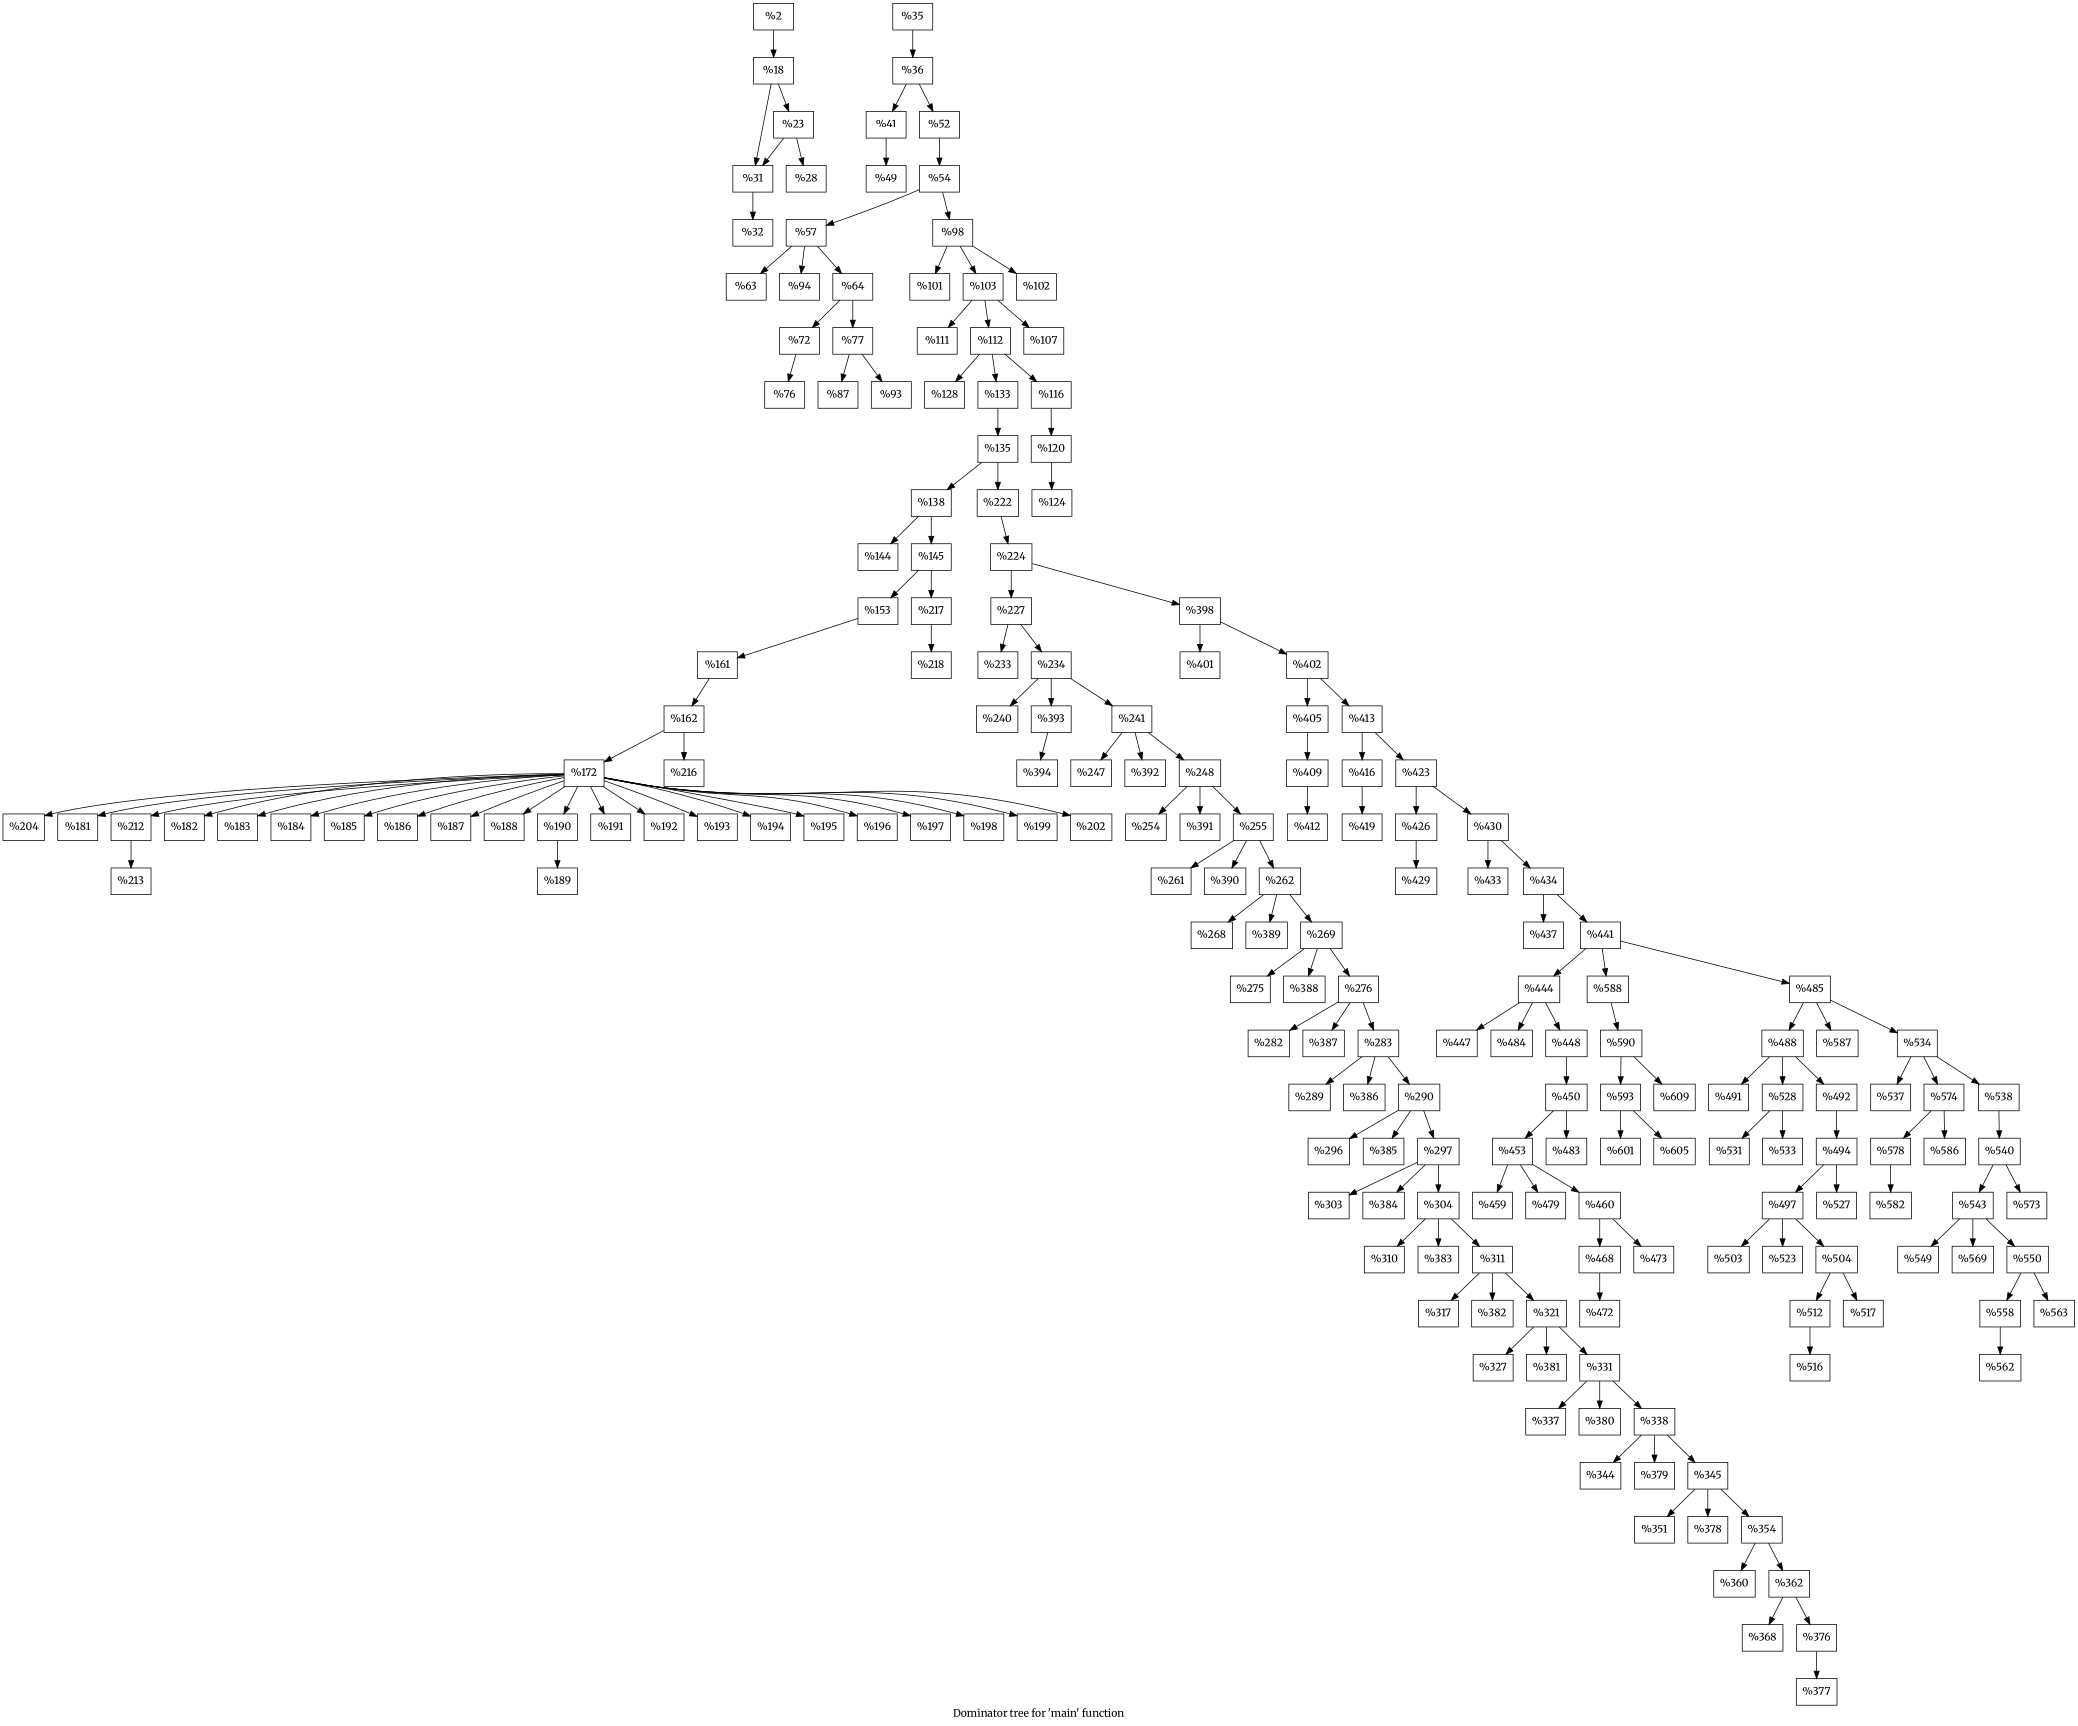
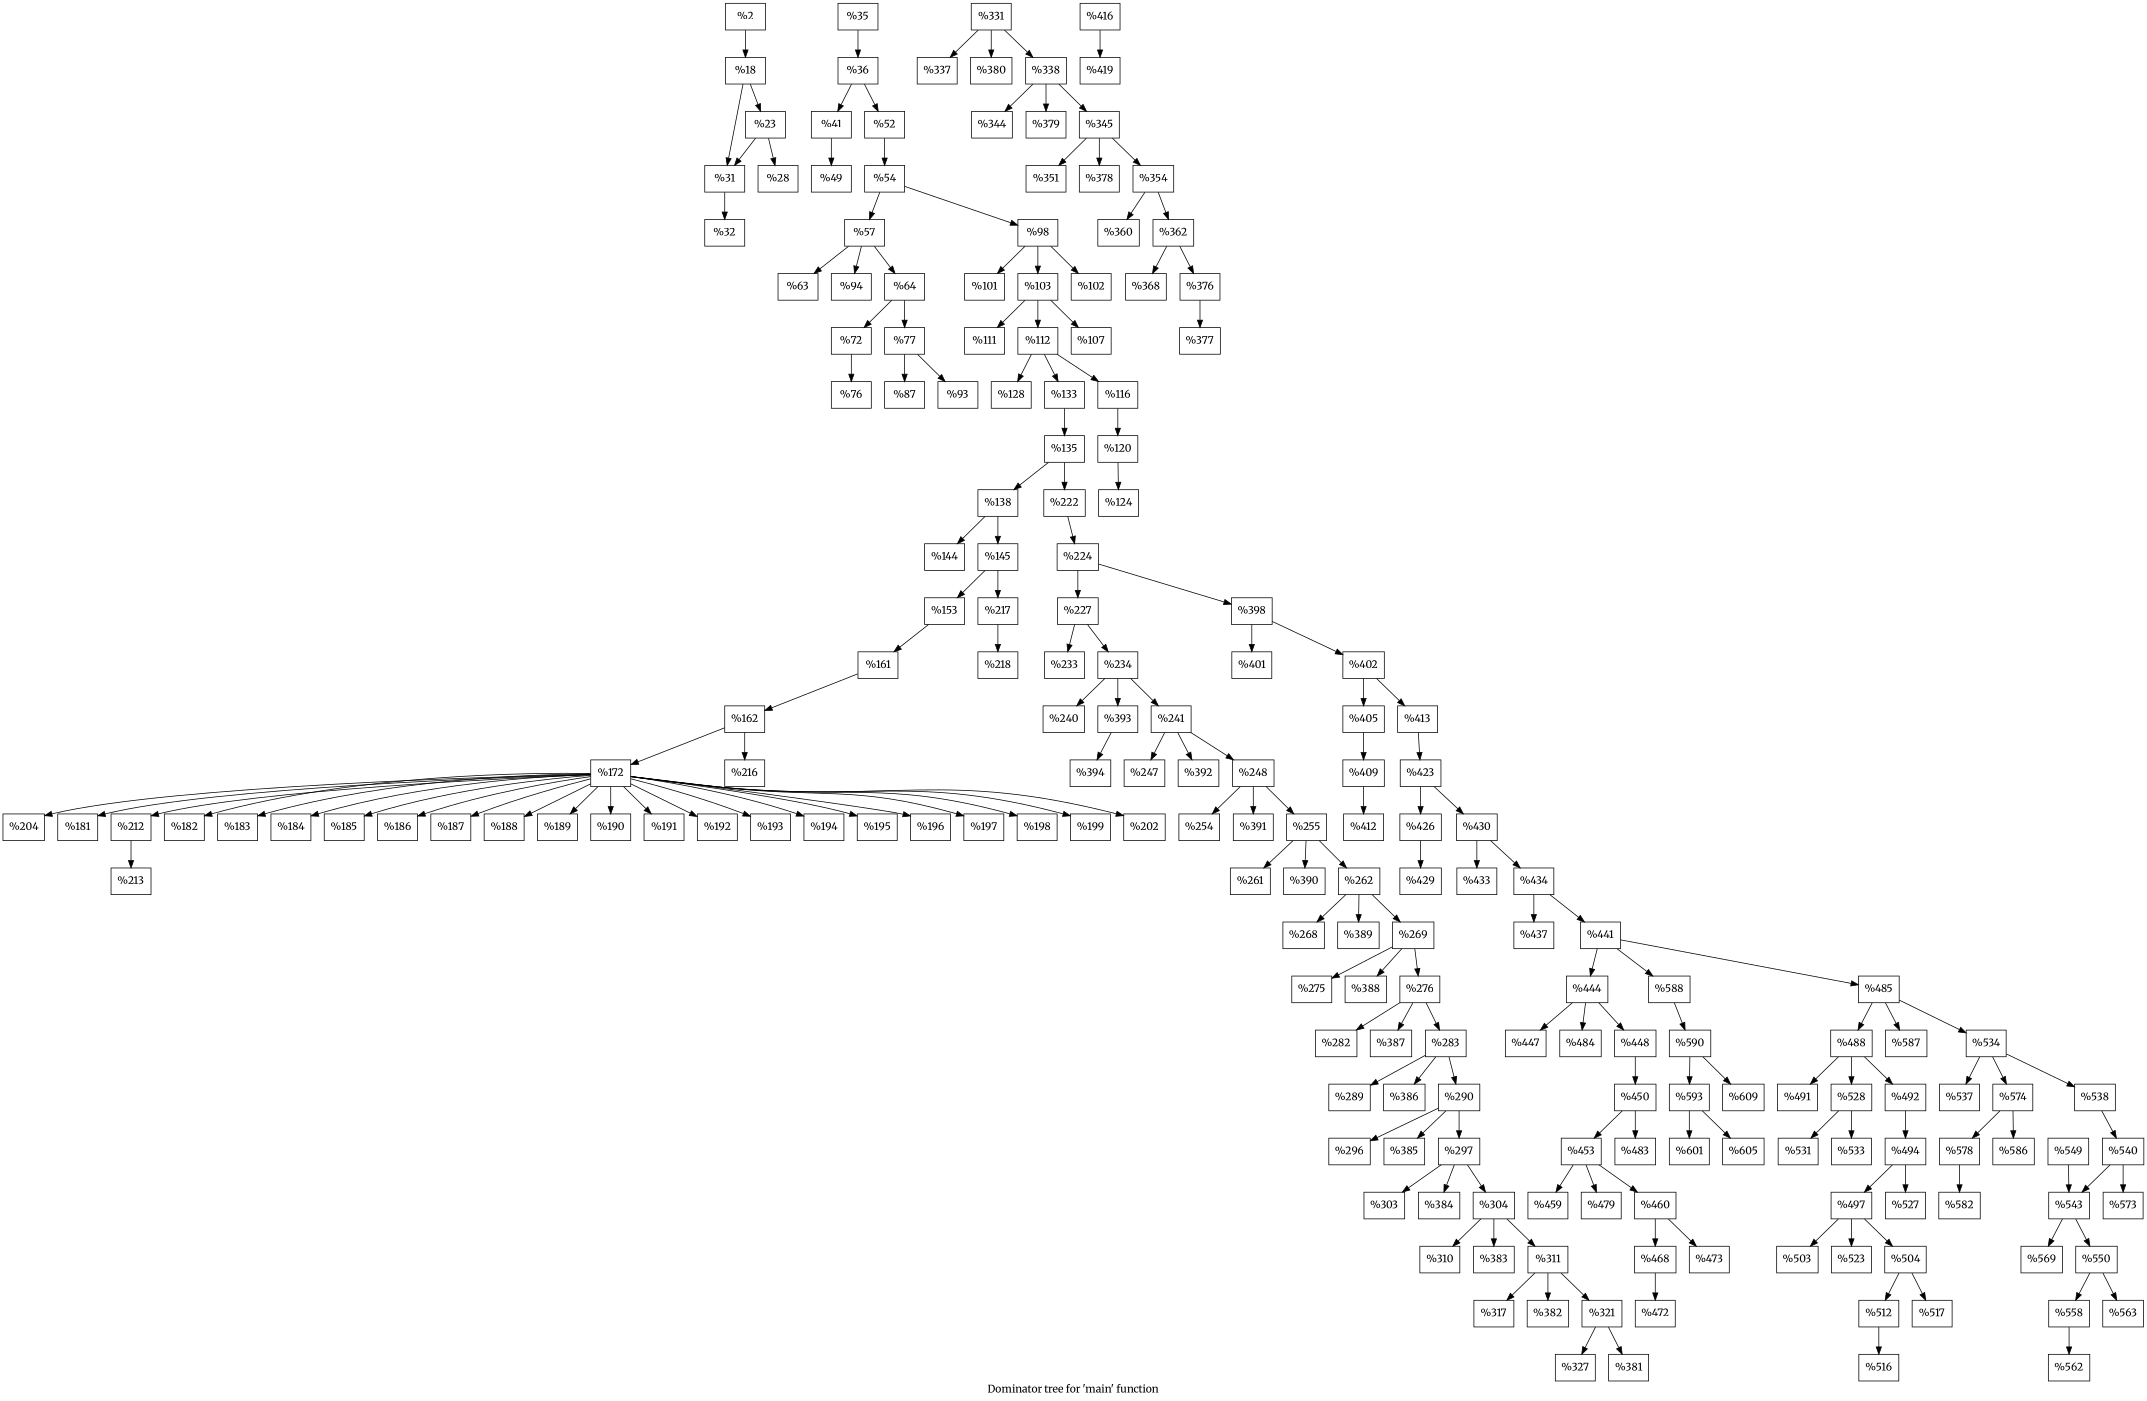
edge "%413" -> "%416": removed
edge "%190" -> "%189": now "%172" -> "%189"
edge "%543" -> "%549": reversed
edge "%321" -> "%331": removed
